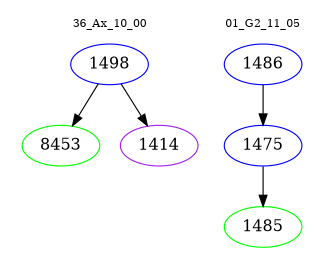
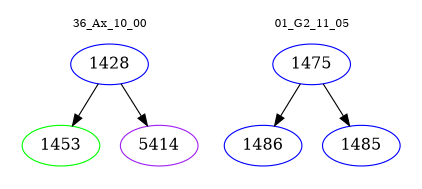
node "1498": label "1498" -> "1428"
edge "1486" -> "1475": reversed
node "8453": label "8453" -> "1453"
node "1414": label "1414" -> "5414"
node "1485": color green -> blue
